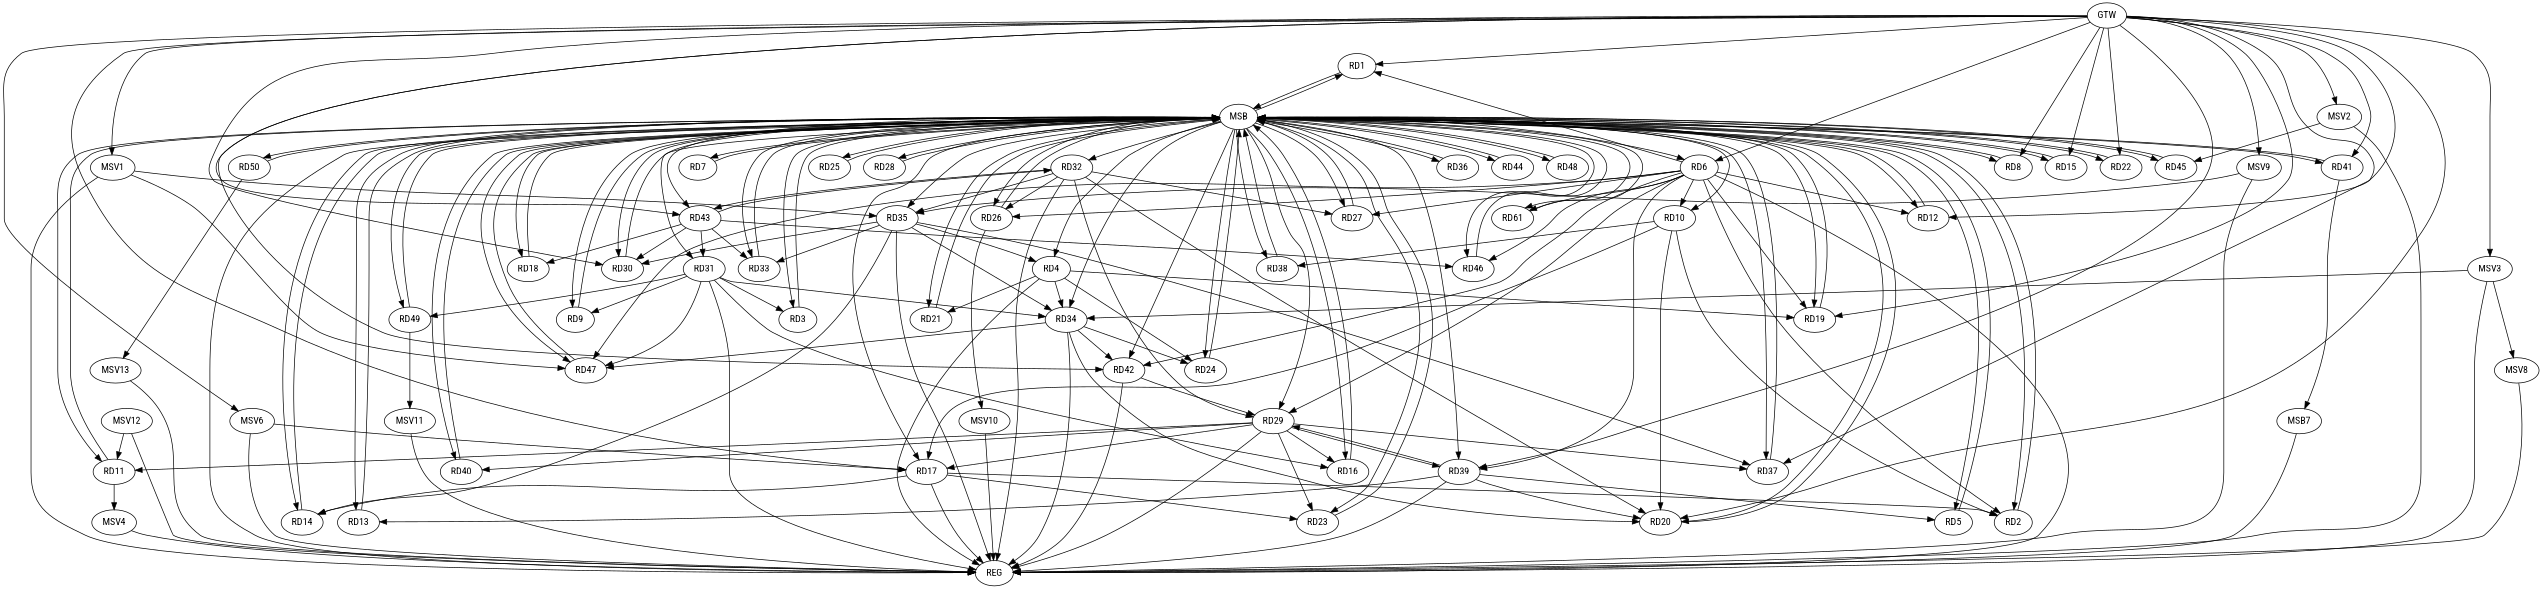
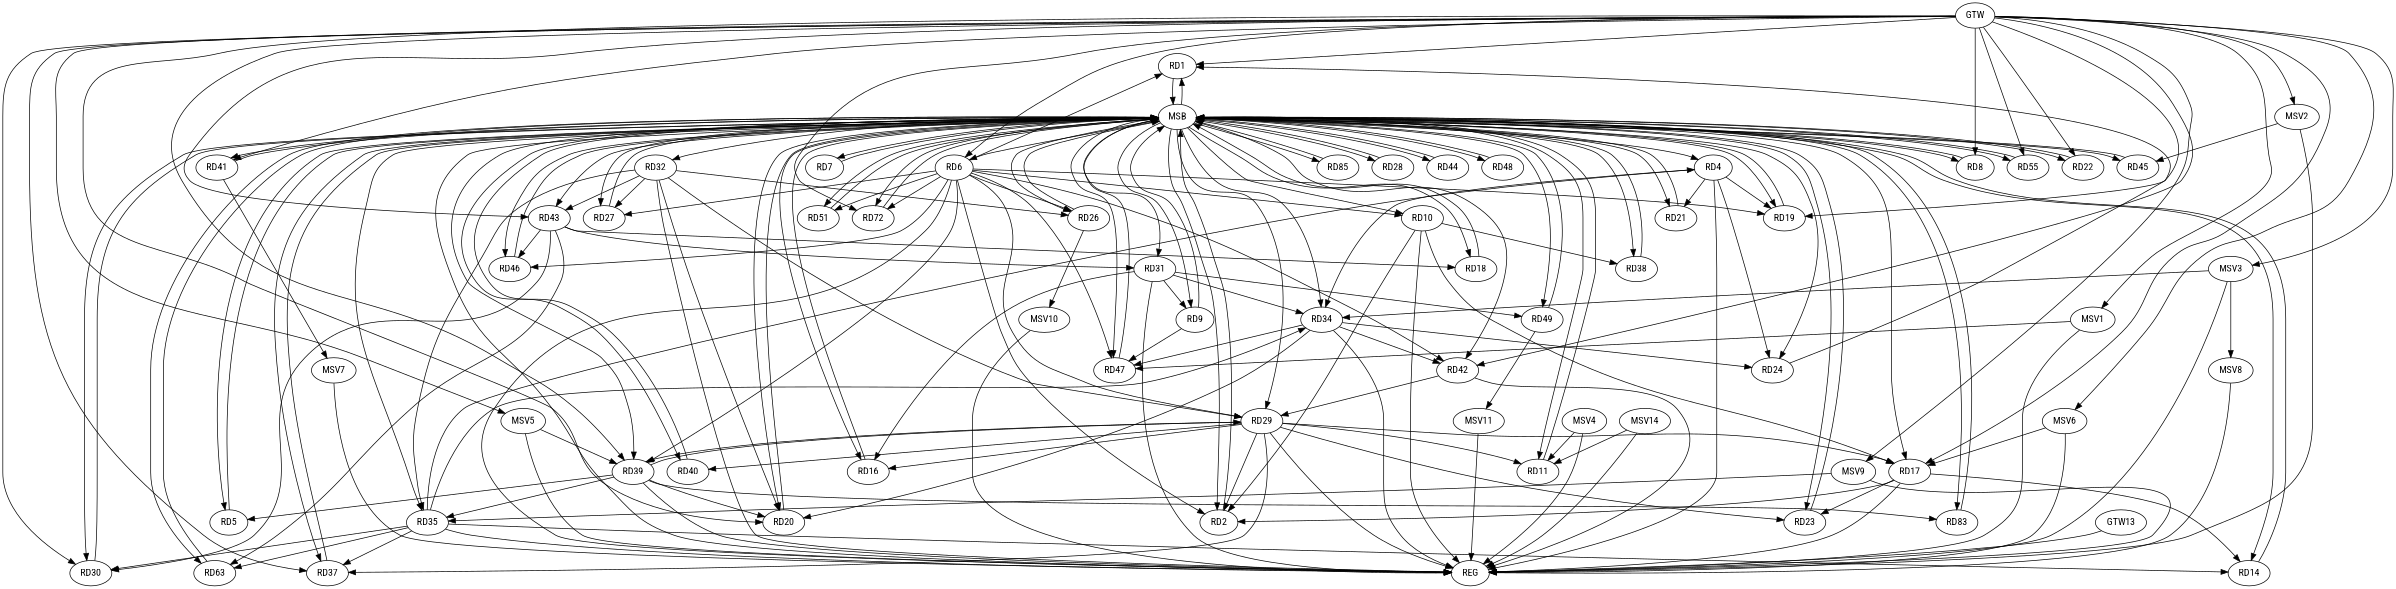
node "RD50": removed
node "RD25": label "RD25" -> "RD85"
node "RD36": removed
node "RD15": label "RD15" -> "RD55"
edge "RD43" -> "RD32": removed
edge "MSV1" -> "RD35": now "RD39" -> "RD35"
node "RD61": label "RD61" -> "RD51"
node "RD12": label "RD12" -> "RD72"
edge "RD24" -> "MSB": now "RD24" -> "RD1"
node "RD33": label "RD33" -> "RD63"
node "RD3": removed
edge "RD31" -> "RD47": now "RD9" -> "RD47"
edge "RD10" -> "RD20": now "RD10" -> "REG"
node "MSV13": label "MSV13" -> "GTW13"
node "MSV12": label "MSV12" -> "MSV14"
node "MSV5": added
node "MSB7": label "MSB7" -> "MSV7"
edge "RD29" -> "RD2": added
edge "RD11" -> "MSV4": reversed
node "RD13": label "RD13" -> "RD83"
